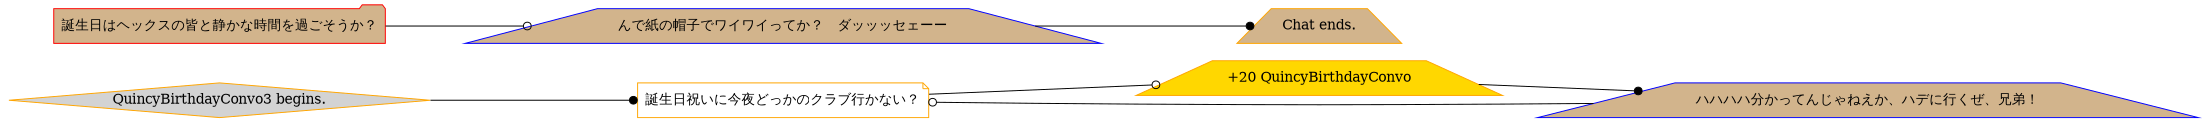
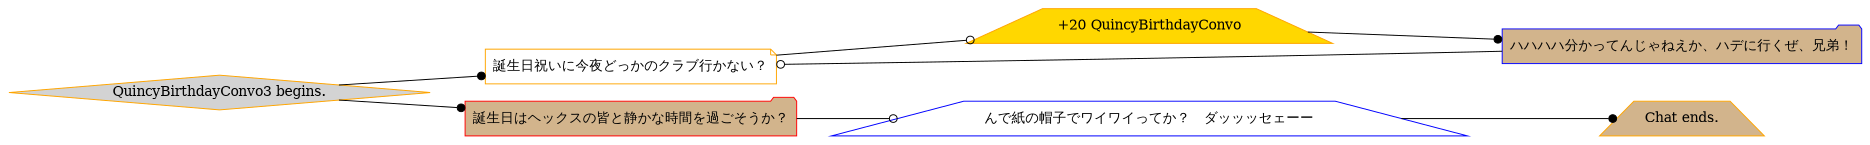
node "んで紙の帽子でワイワイってか？　ダッッッセェーー": fillcolor tan -> white
node "ハハハハ分かってんじゃねえか、ハデに行くぜ、兄弟！": shape trapezium -> folder
edge "QuincyBirthdayConvo3 begins." -> "誕生日はヘックスの皆と静かな時間を過ごそうか？": added
